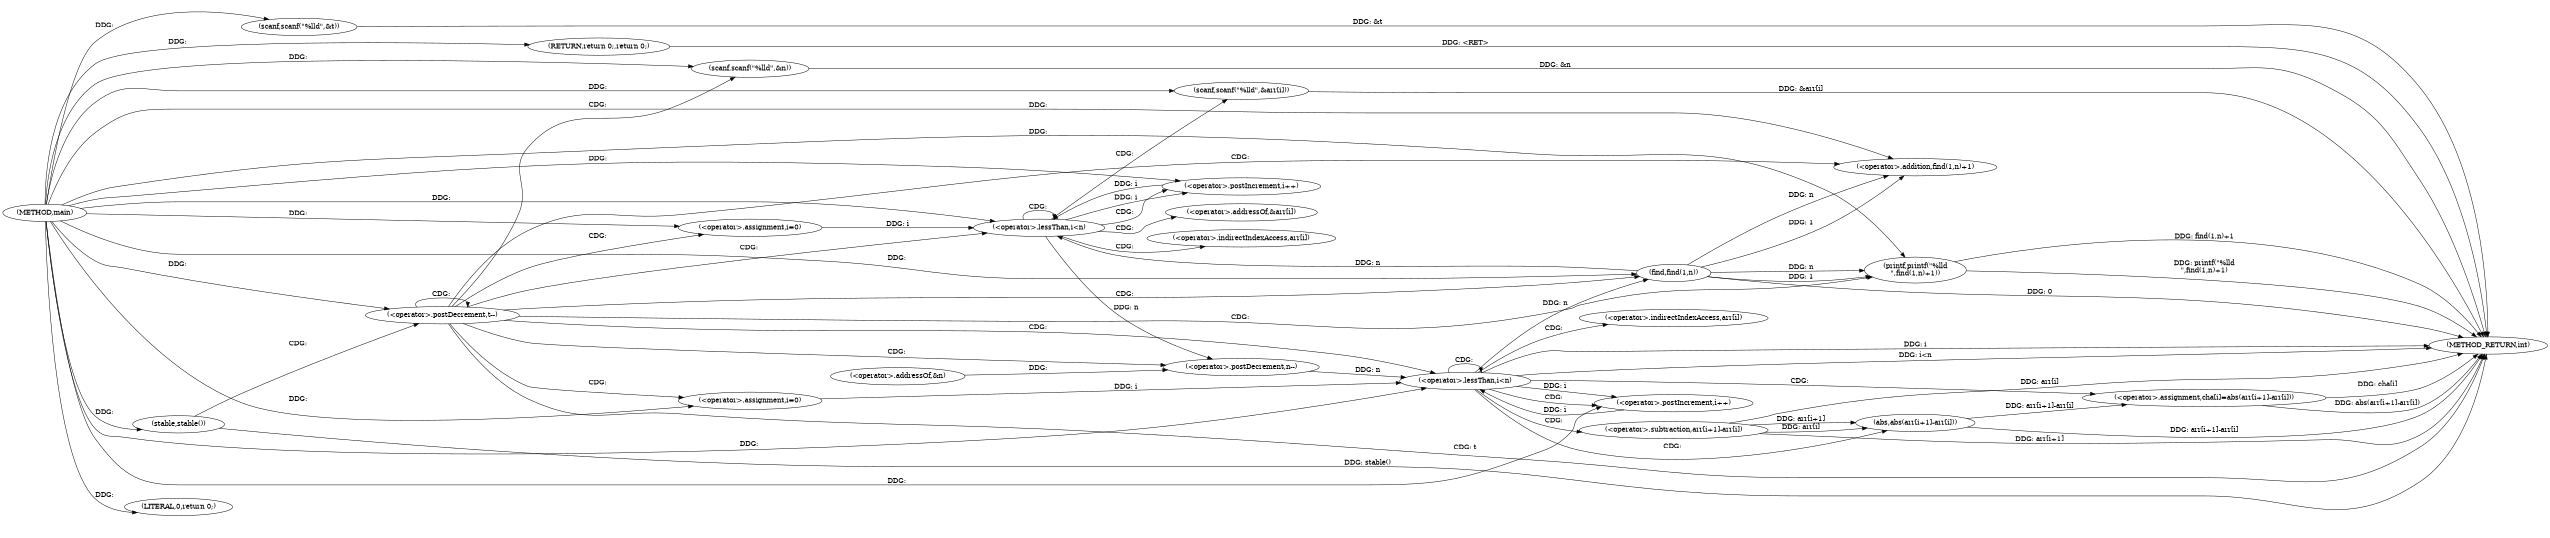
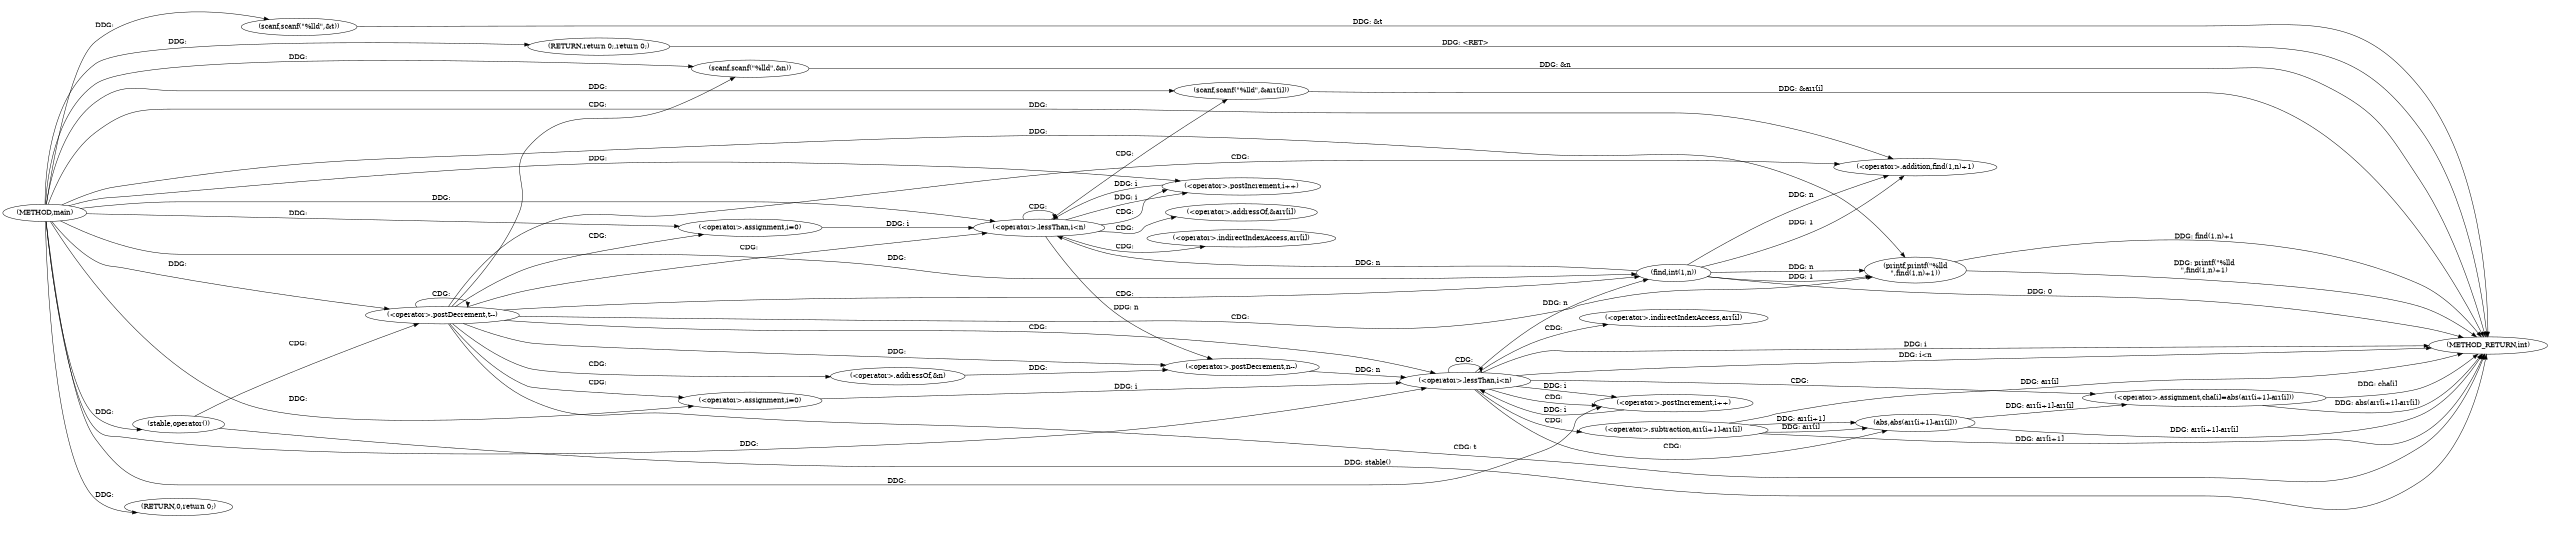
node "(find,find(1,n))": label "(find,find(1,n))" -> "(find,int(1,n))"
edge "(<operator>.postDecrement,t--)" -> "(<operator>.postDecrement,n--)": label "CDG: " -> "DDG: "
edge "(<operator>.postDecrement,t--)" -> "(<operator>.addressOf,&n)": added, label "CDG:"
node "(stable,stable())": label "(stable,stable())" -> "(stable,operator())"
node "(LITERAL,0,return 0;)": label "(LITERAL,0,return 0;)" -> "(RETURN,0,return 0;)"
